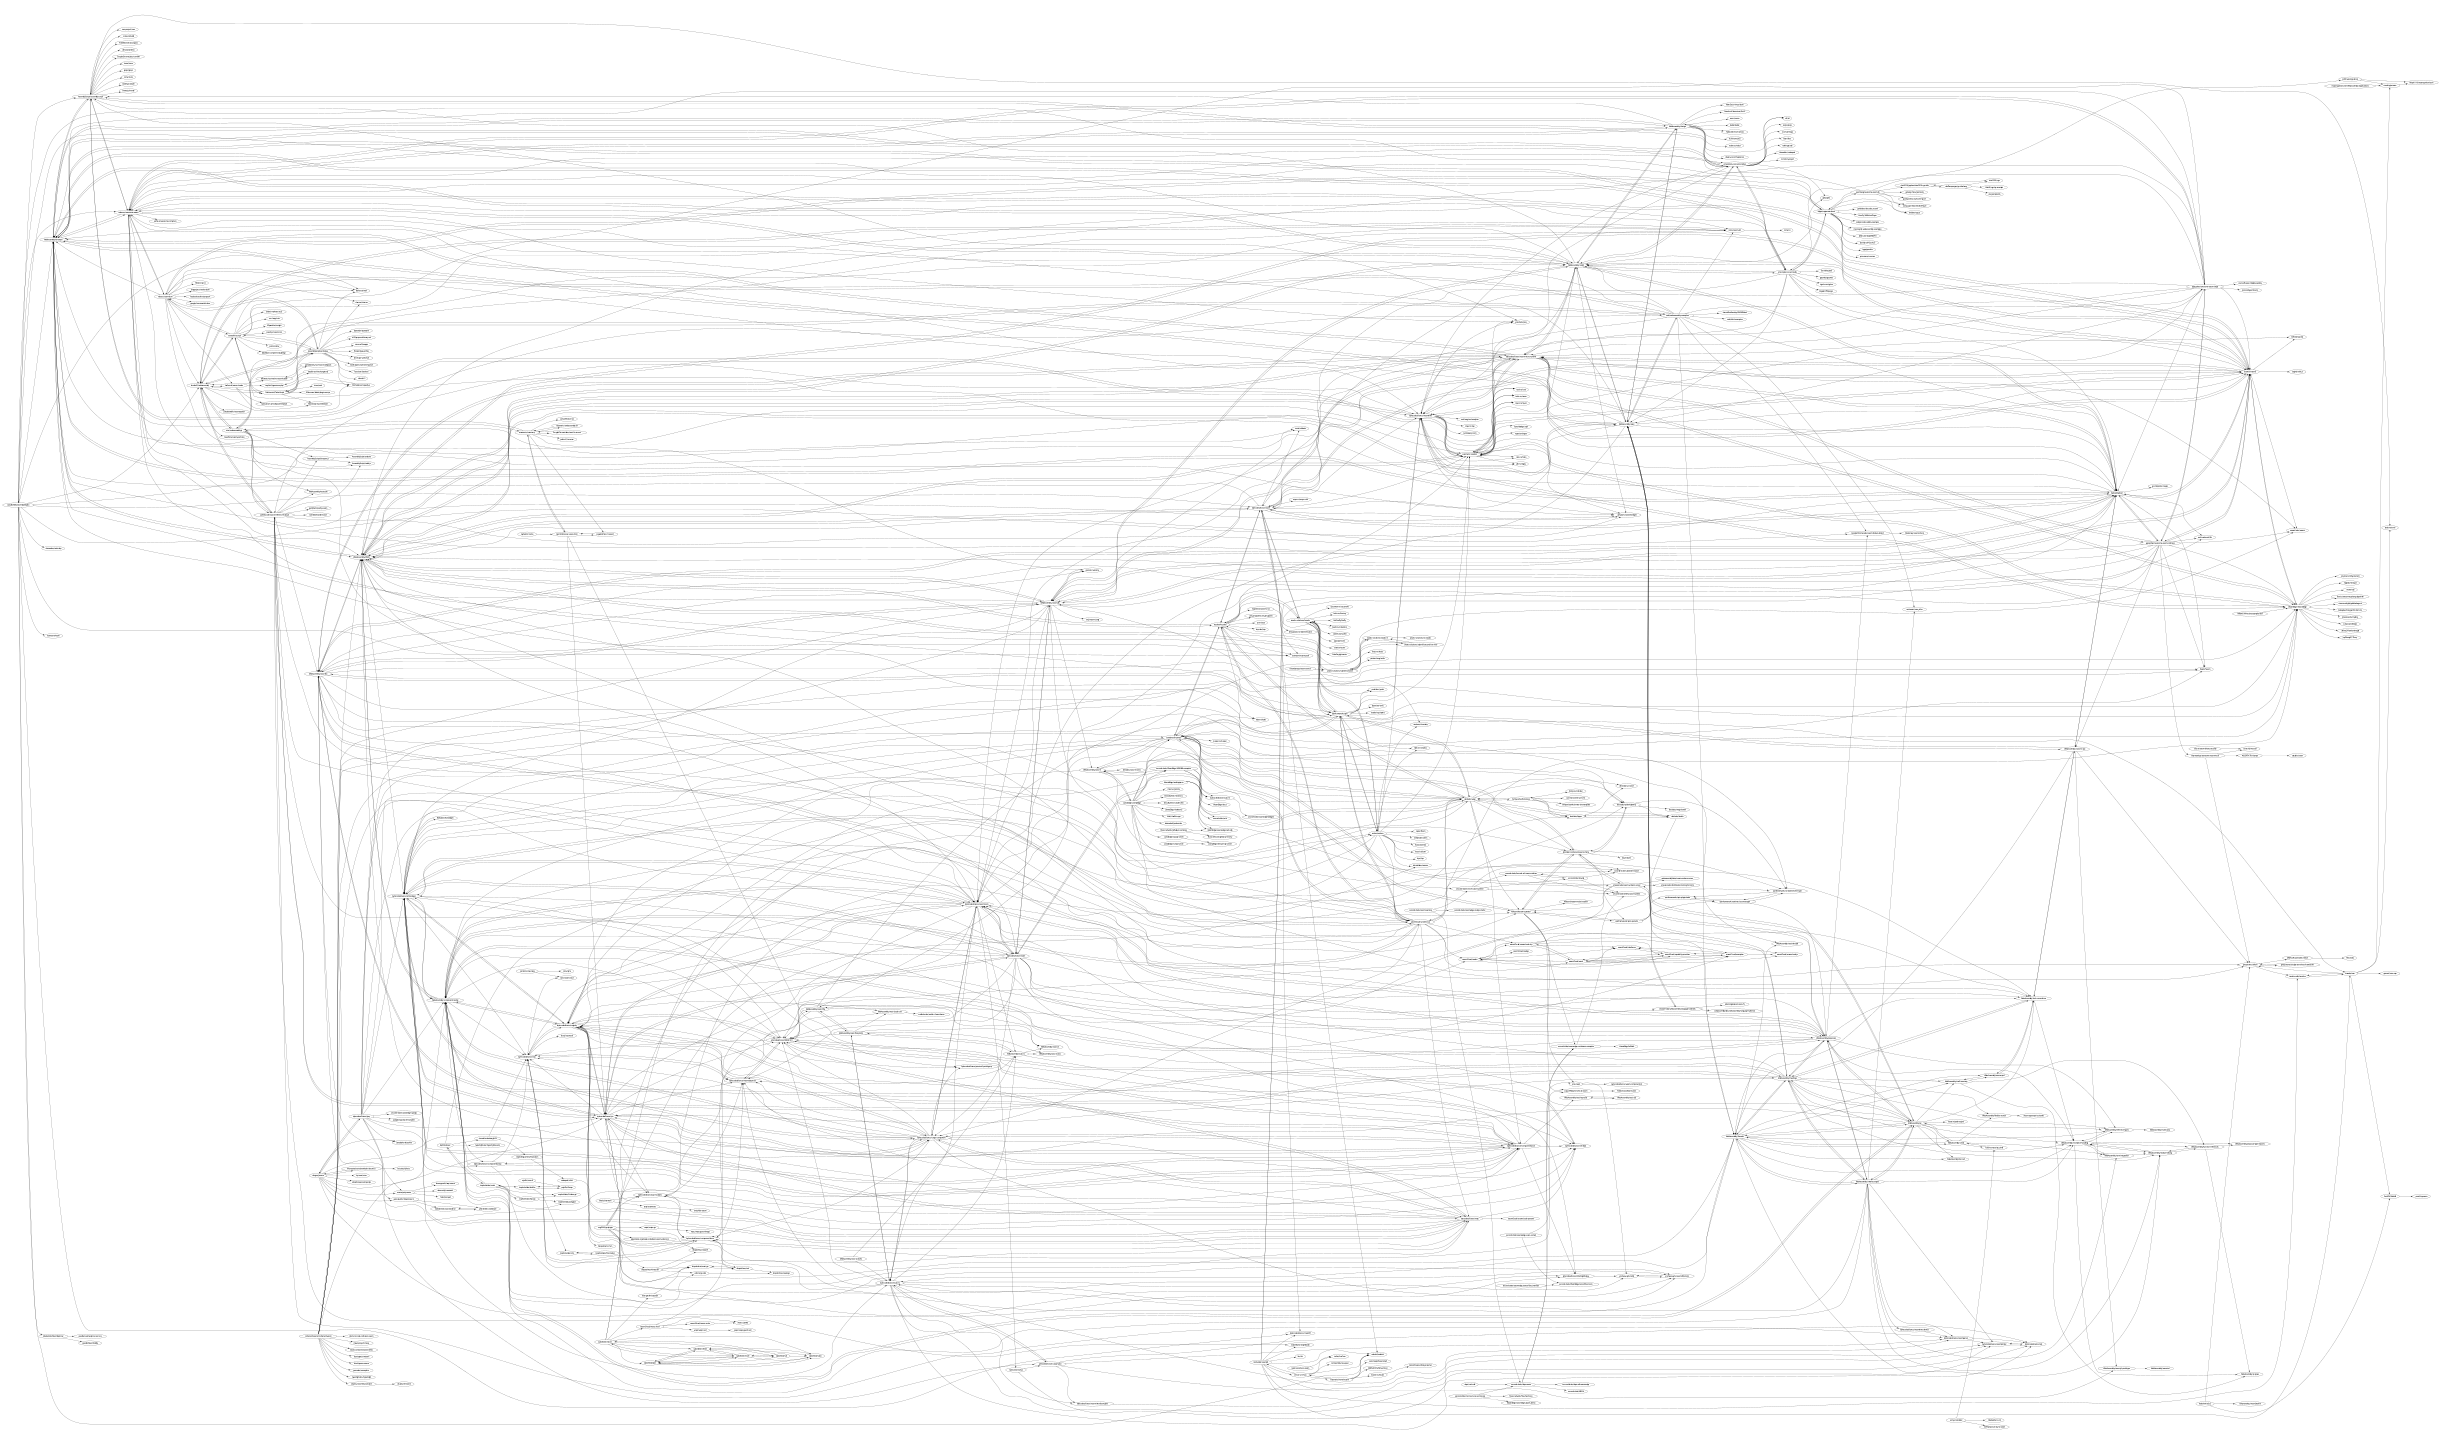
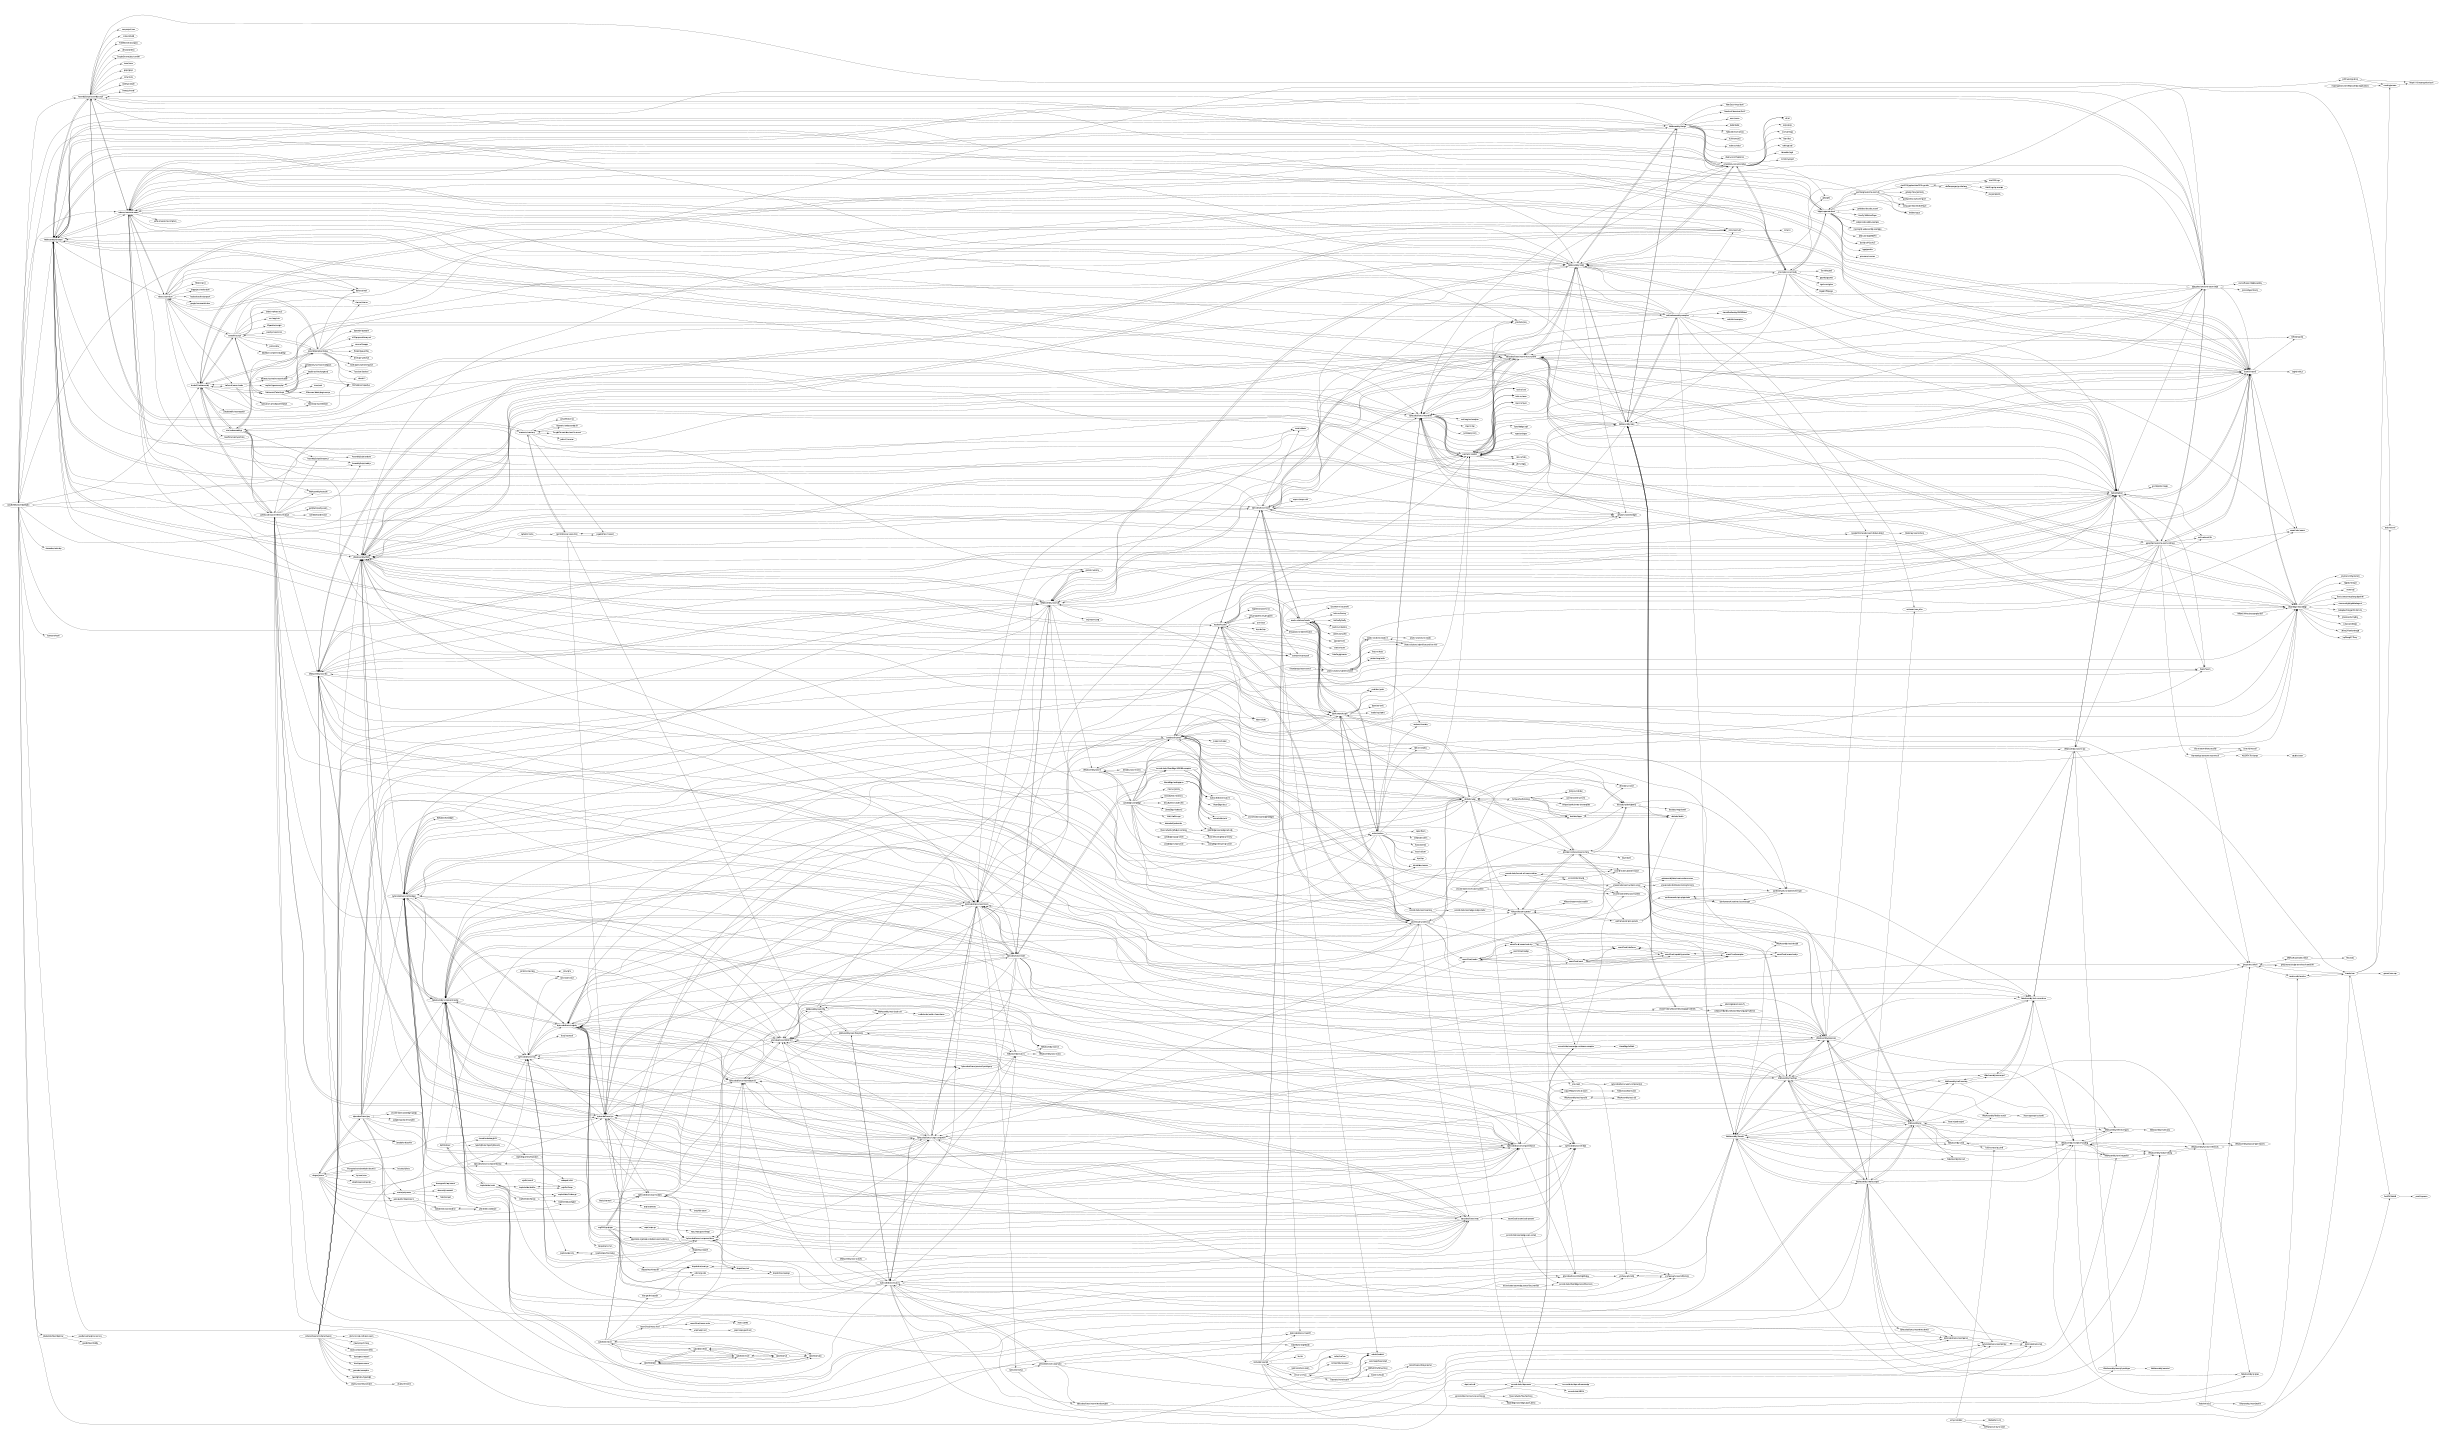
node "bkaradzic/makepad": label "bkaradzic/makepad" -> "bkaradzic/bgfx"
edge "LlamaEdge/LlamaEdge" -> "second-state/vercel-wasm-runtime": now "LlamaEdge/LlamaEdge" -> "second-state/wasm-learning"
